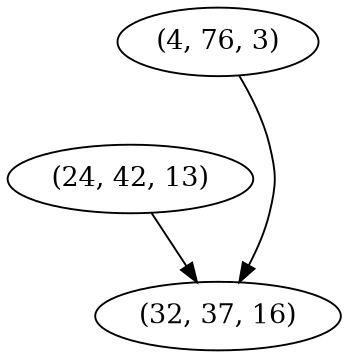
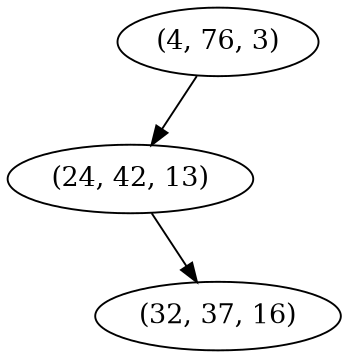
edge "(4, 76, 3)" -> "(32, 37, 16)": now "(4, 76, 3)" -> "(24, 42, 13)"
